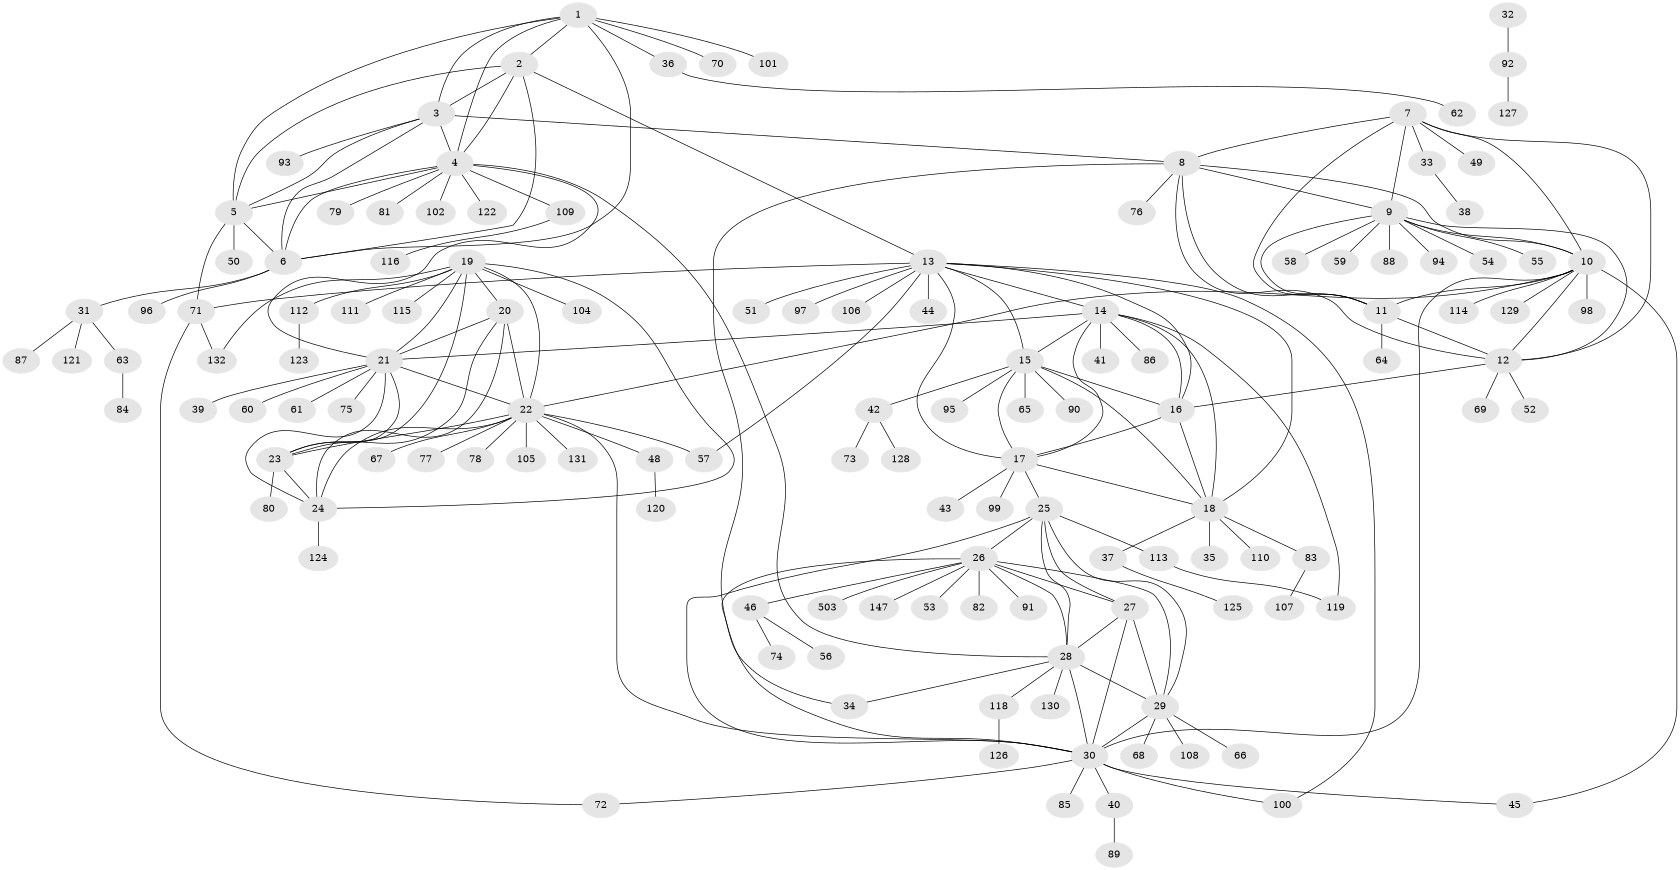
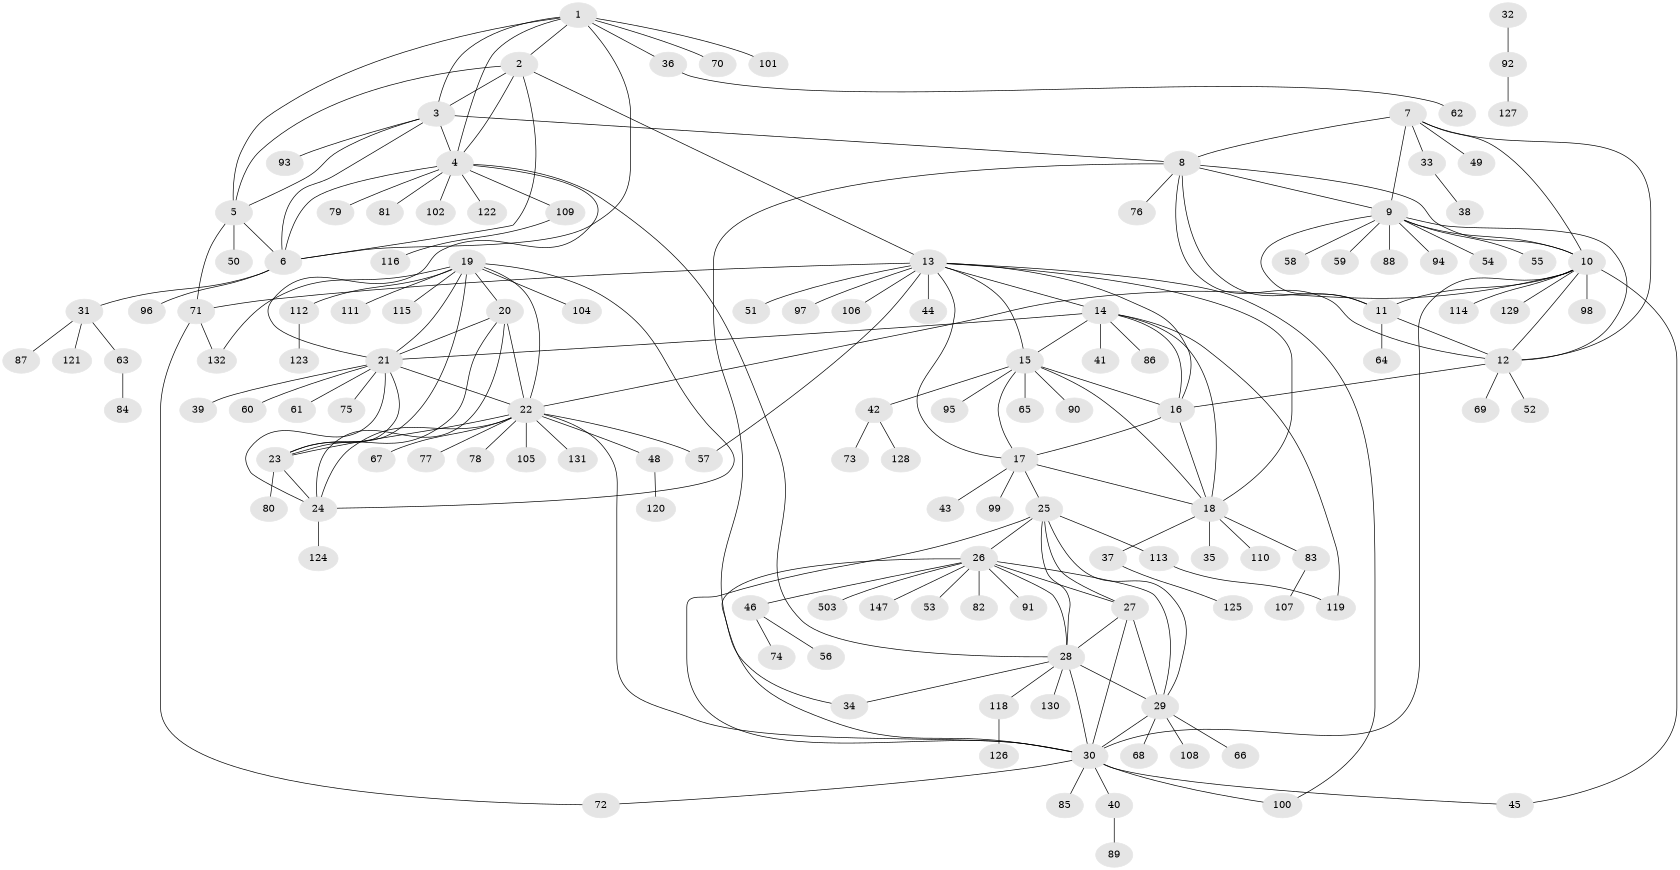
edge "4" -- "5": removed
edge "7" -- "11": removed
edge "14" -- "17": removed
